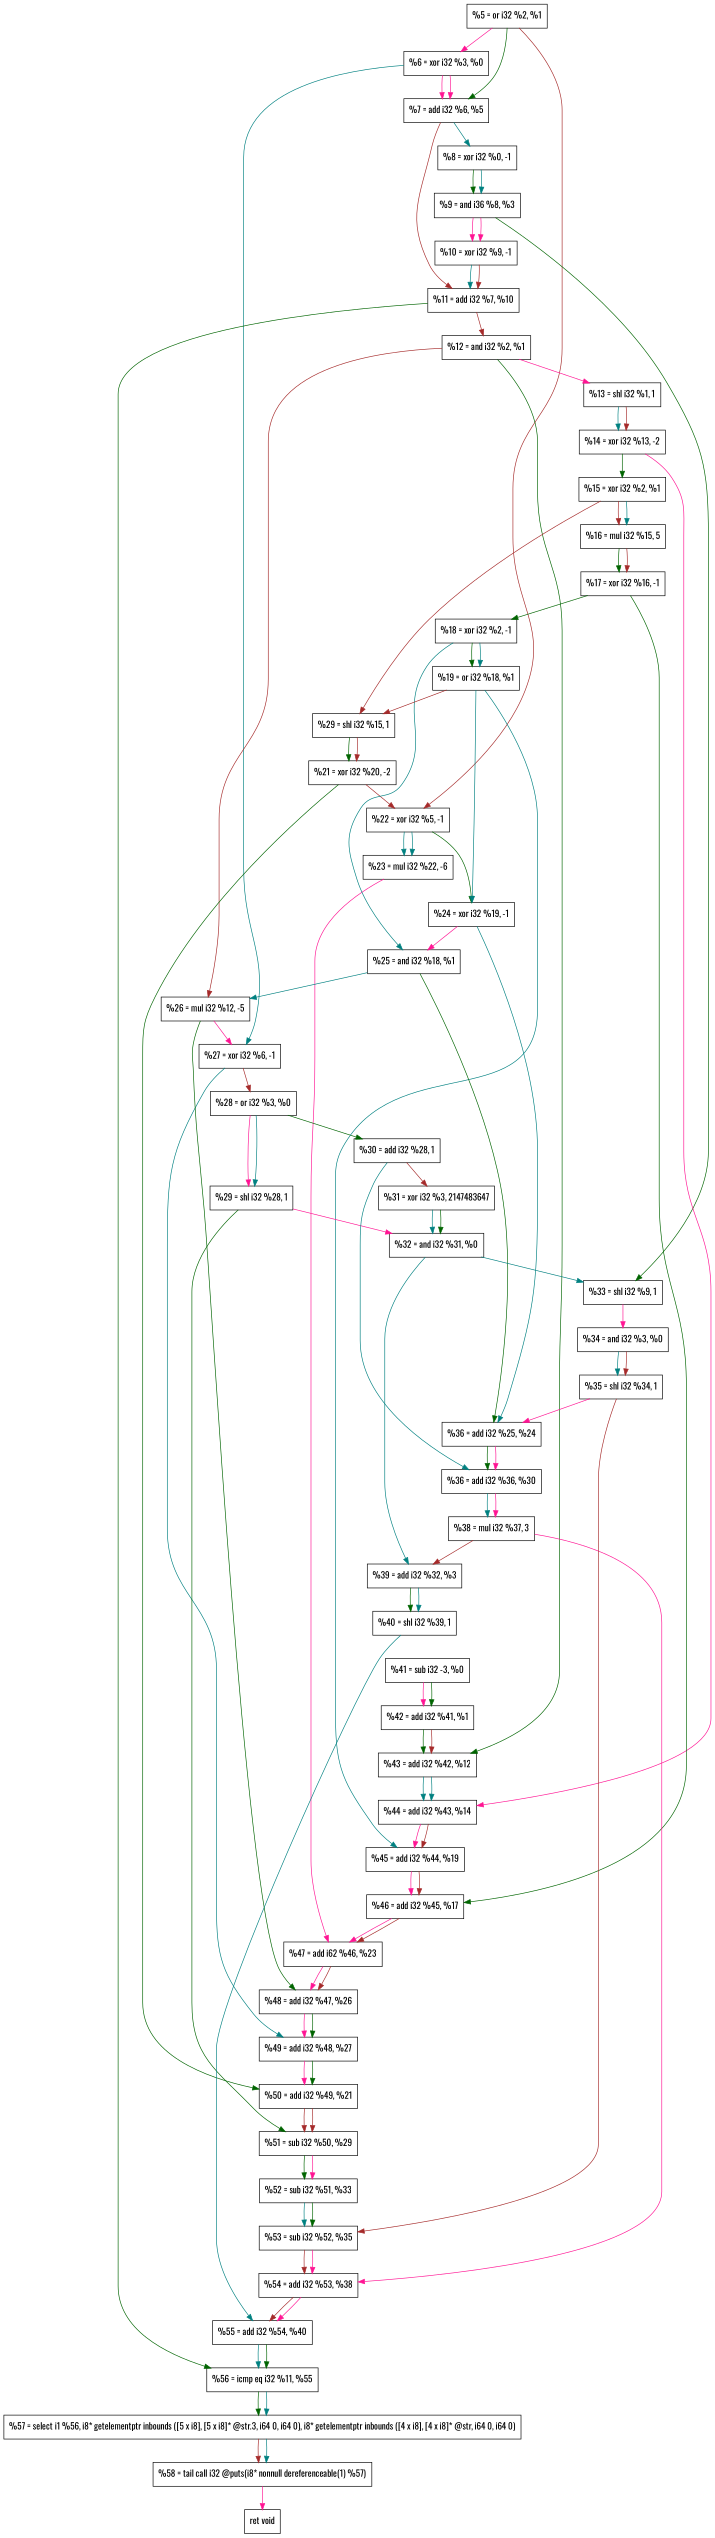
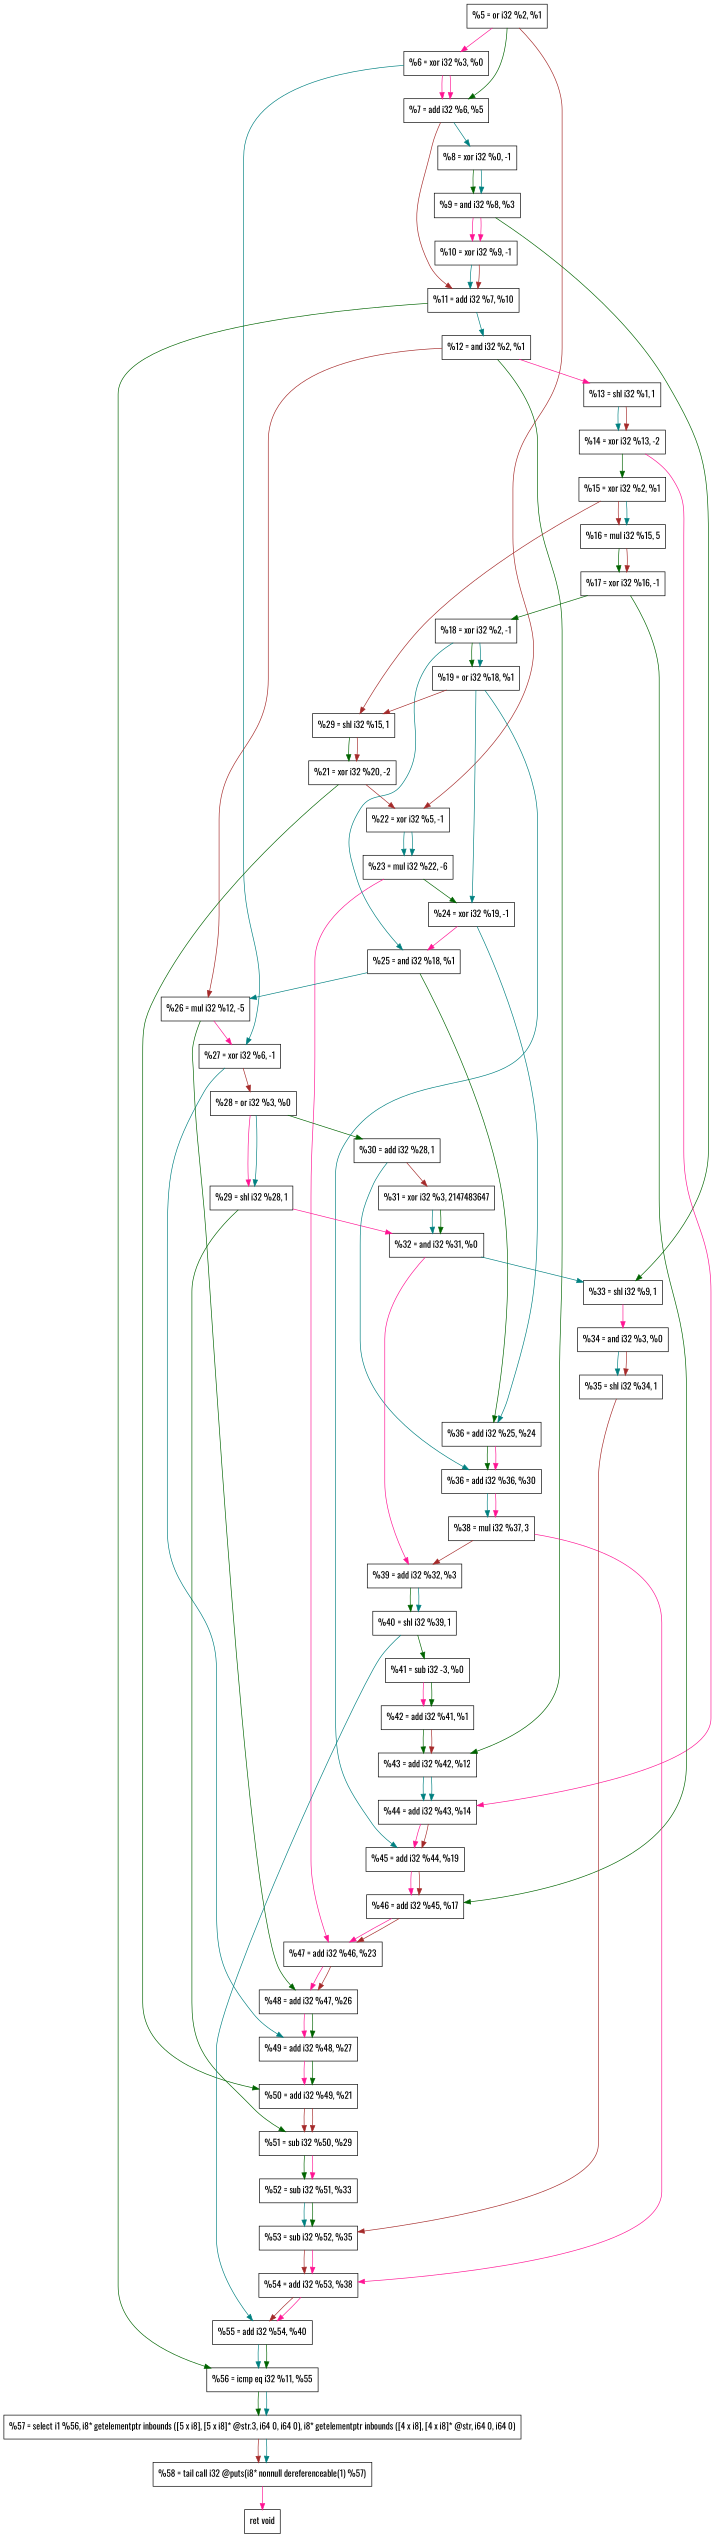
node "%9 = and i36 %8, %3": label "%9 = and i36 %8, %3" -> "%9 = and i32 %8, %3"
edge "%11 = add i32 %7, %10" -> "%12 = and i32 %2, %1": color brown -> teal
edge "%22 = xor i32 %5, -1" -> "%24 = xor i32 %19, -1": now "%23 = mul i32 %22, -6" -> "%24 = xor i32 %19, -1"
edge "%32 = and i32 %31, %0" -> "%39 = add i32 %32, %3": color teal -> deeppink
edge "%35 = shl i32 %34, 1" -> "%36 = add i32 %25, %24": removed
edge "%40 = shl i32 %39, 1" -> "%41 = sub i32 -3, %0": added
node "%47 = add i62 %46, %23": label "%47 = add i62 %46, %23" -> "%47 = add i32 %46, %23"
